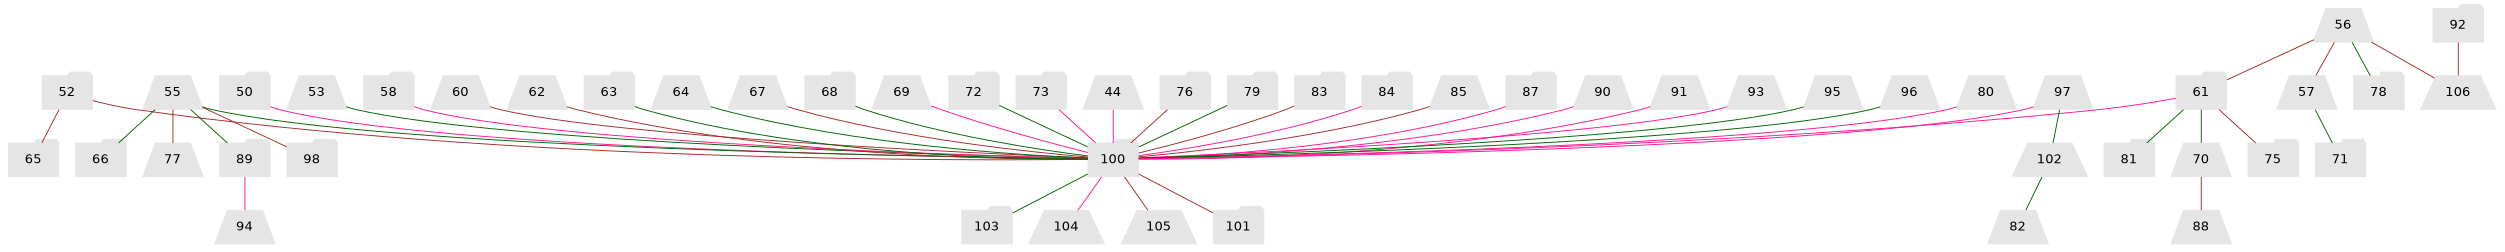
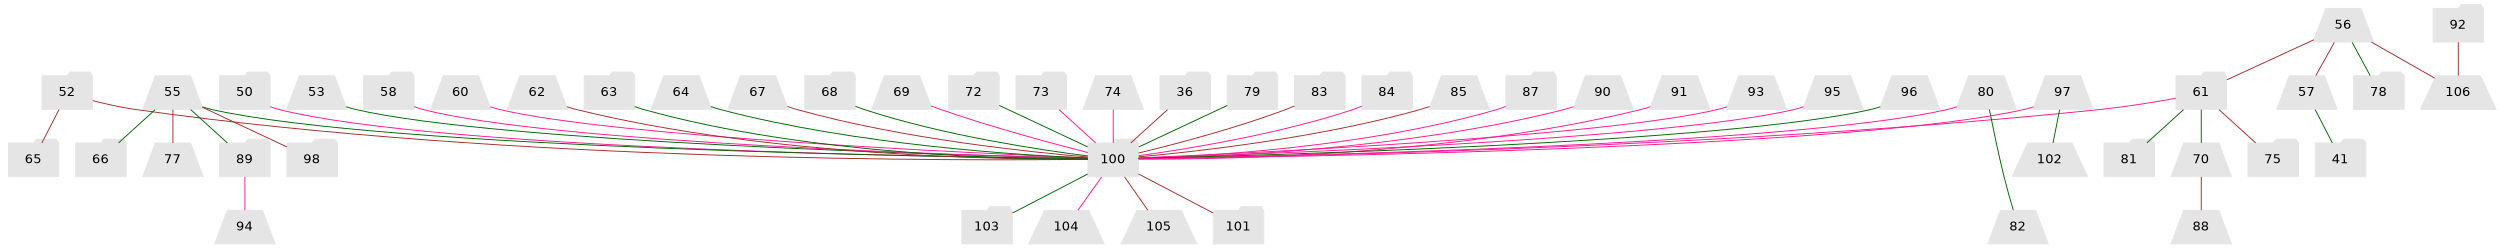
node "44": label "44" -> "74"
node "76": label "76" -> "36"
edge "60" -- "100": color brown -> deeppink
edge "95" -- "100": color darkgreen -> deeppink
node "71": label "71" -> "41"
edge "102" -- "82": now "80" -- "82"
